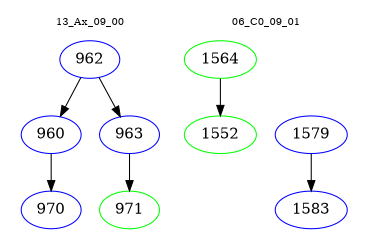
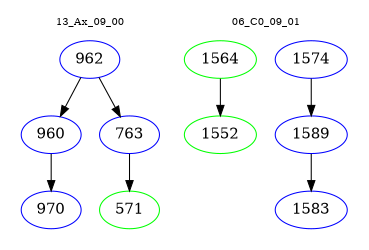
node "1574": added
node "963": label "963" -> "763"
node "1579": label "1579" -> "1589"
node "971": label "971" -> "571"
